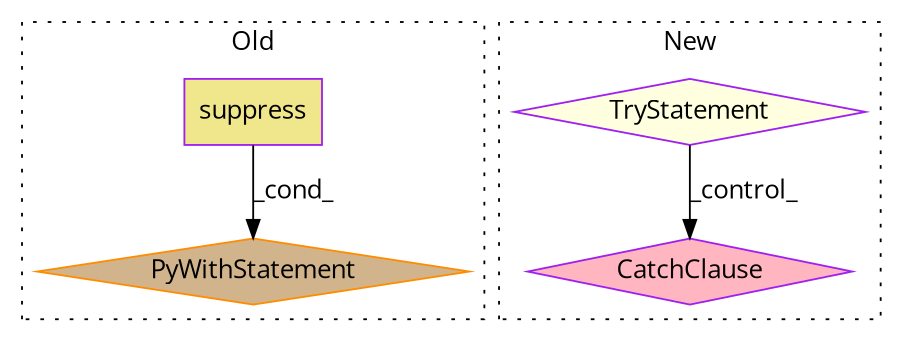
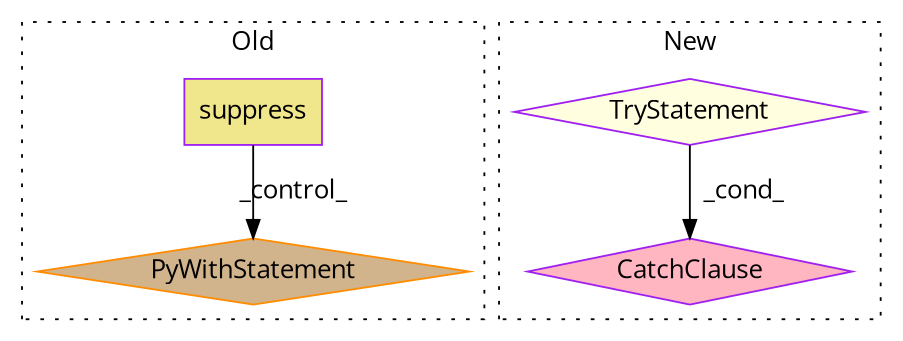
edge "suppress" -> "PyWithStatement": label "_cond_" -> "_control_"
edge "TryStatement" -> "CatchClause": label "_control_" -> "_cond_"
